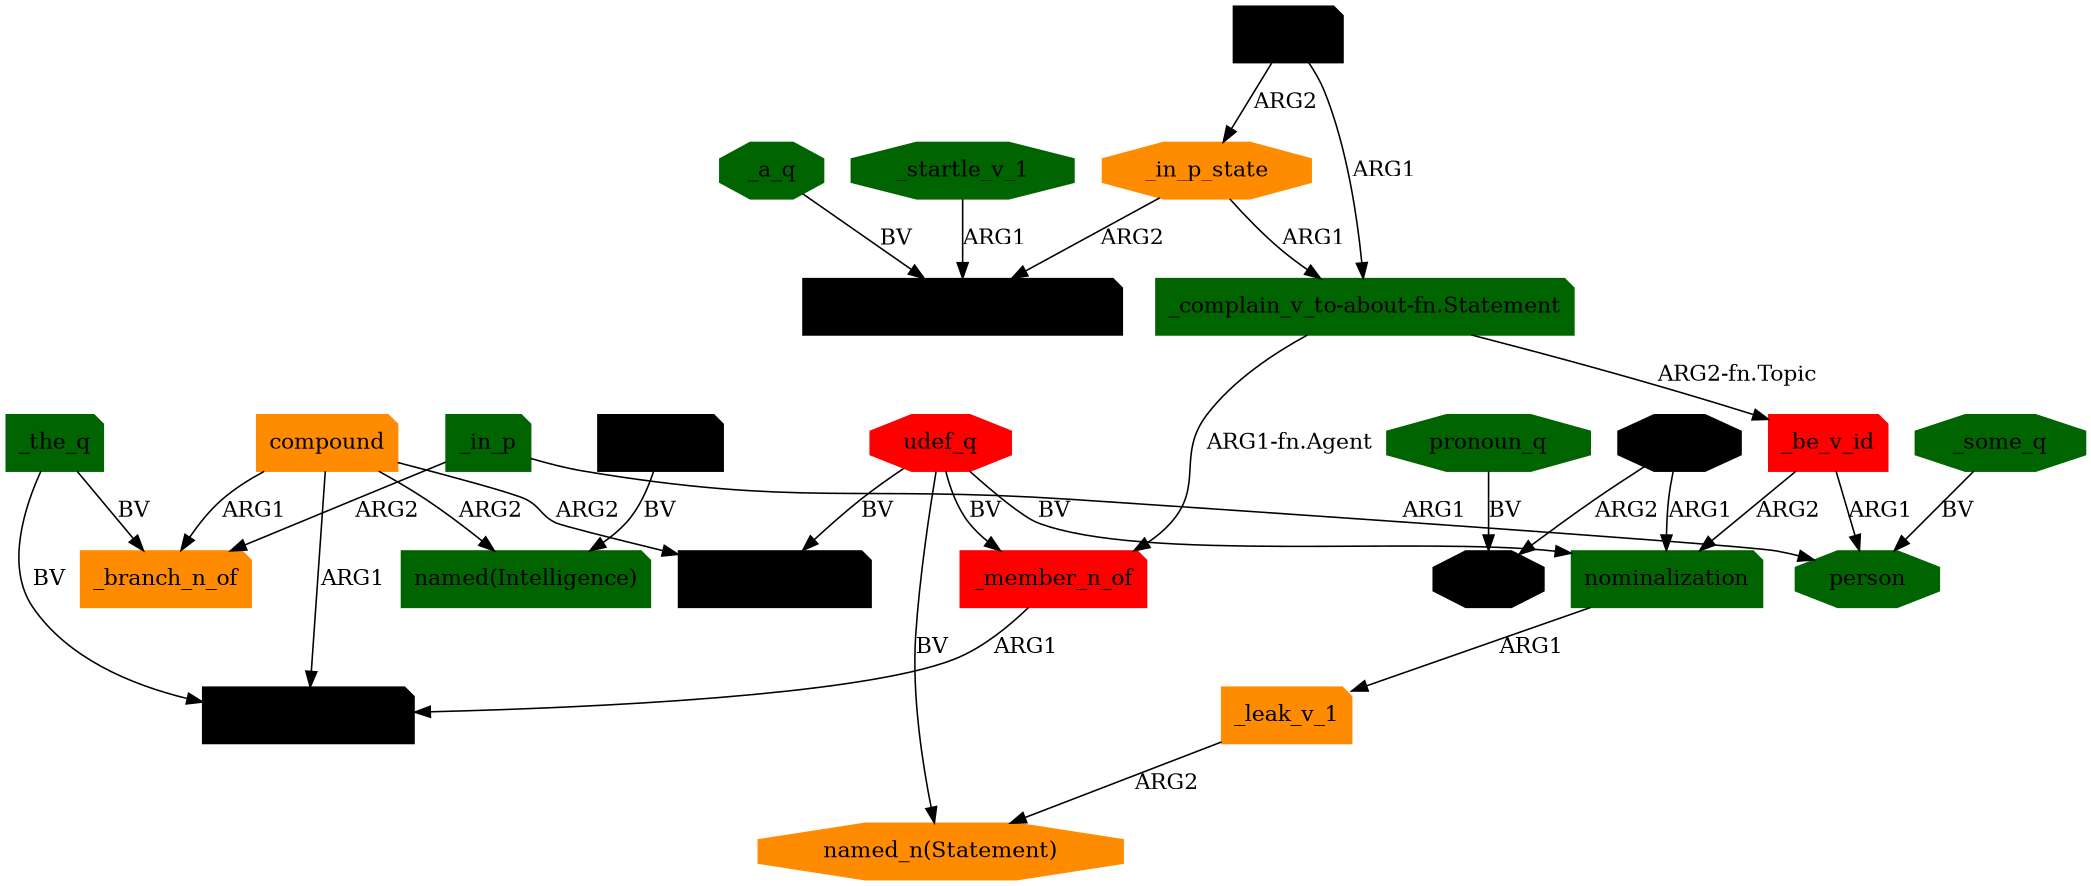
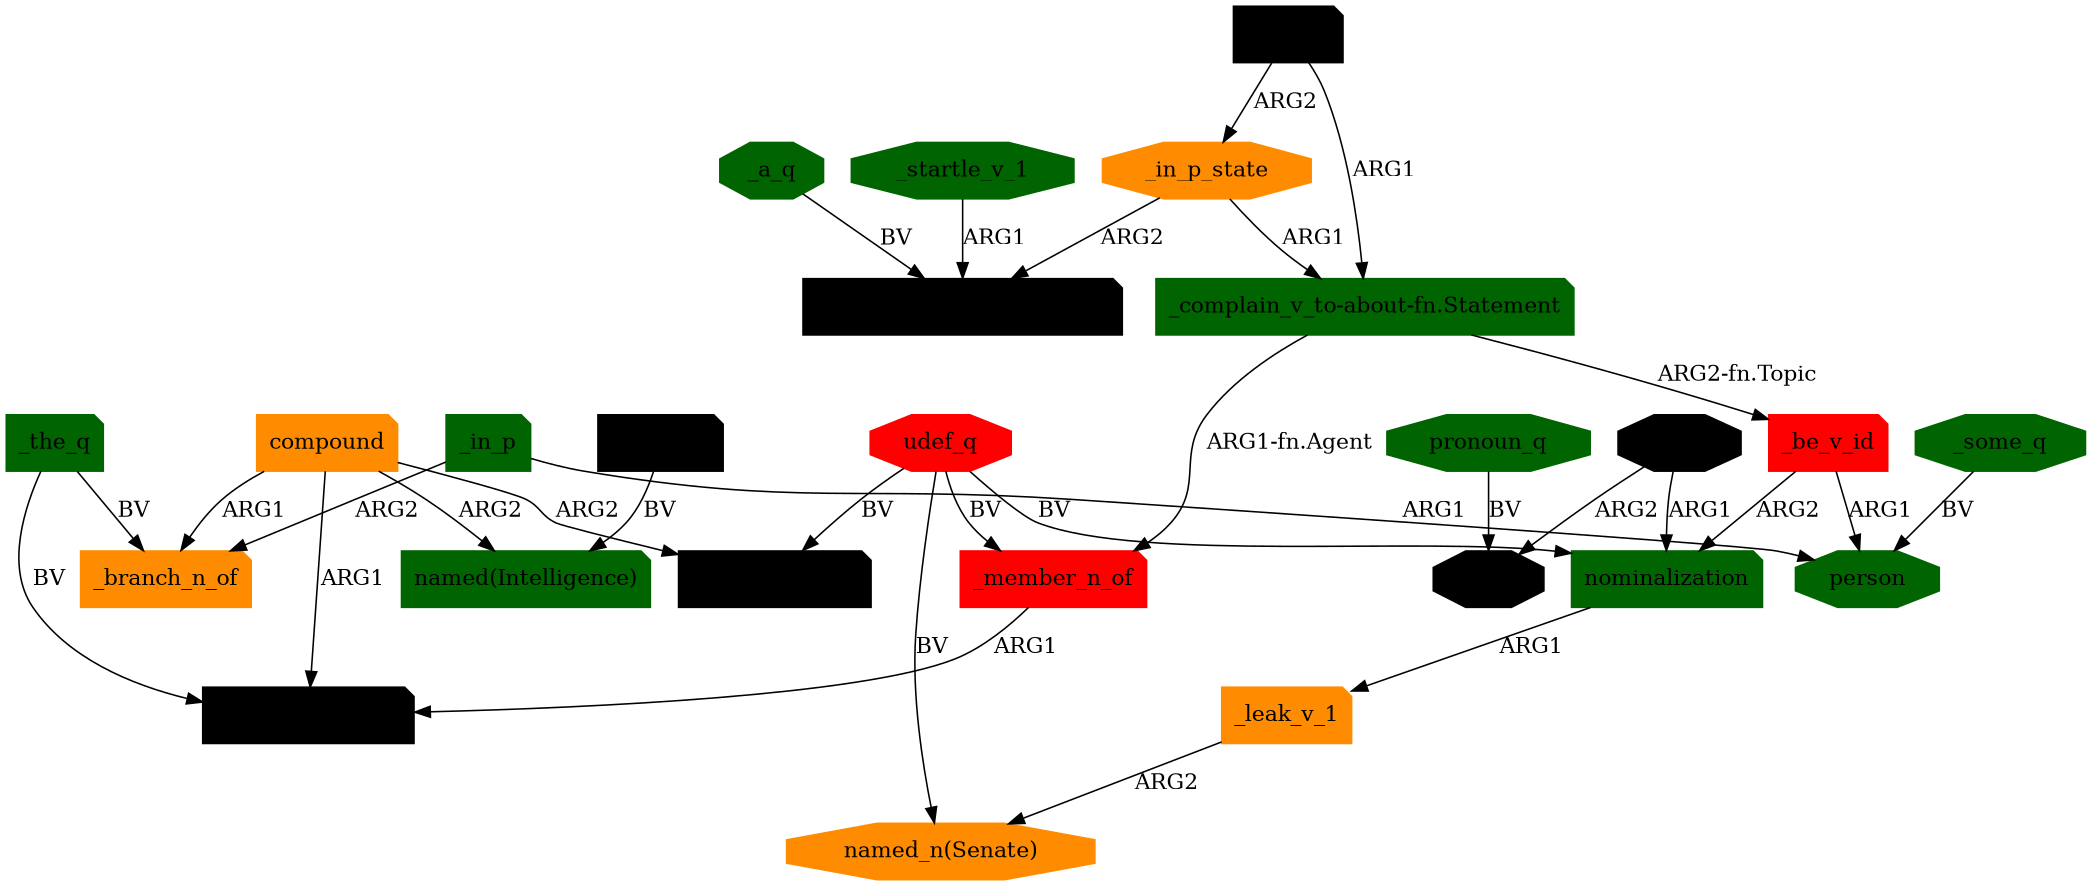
node "named_n(Statement)": label "named_n(Statement)" -> "named_n(Senate)"
